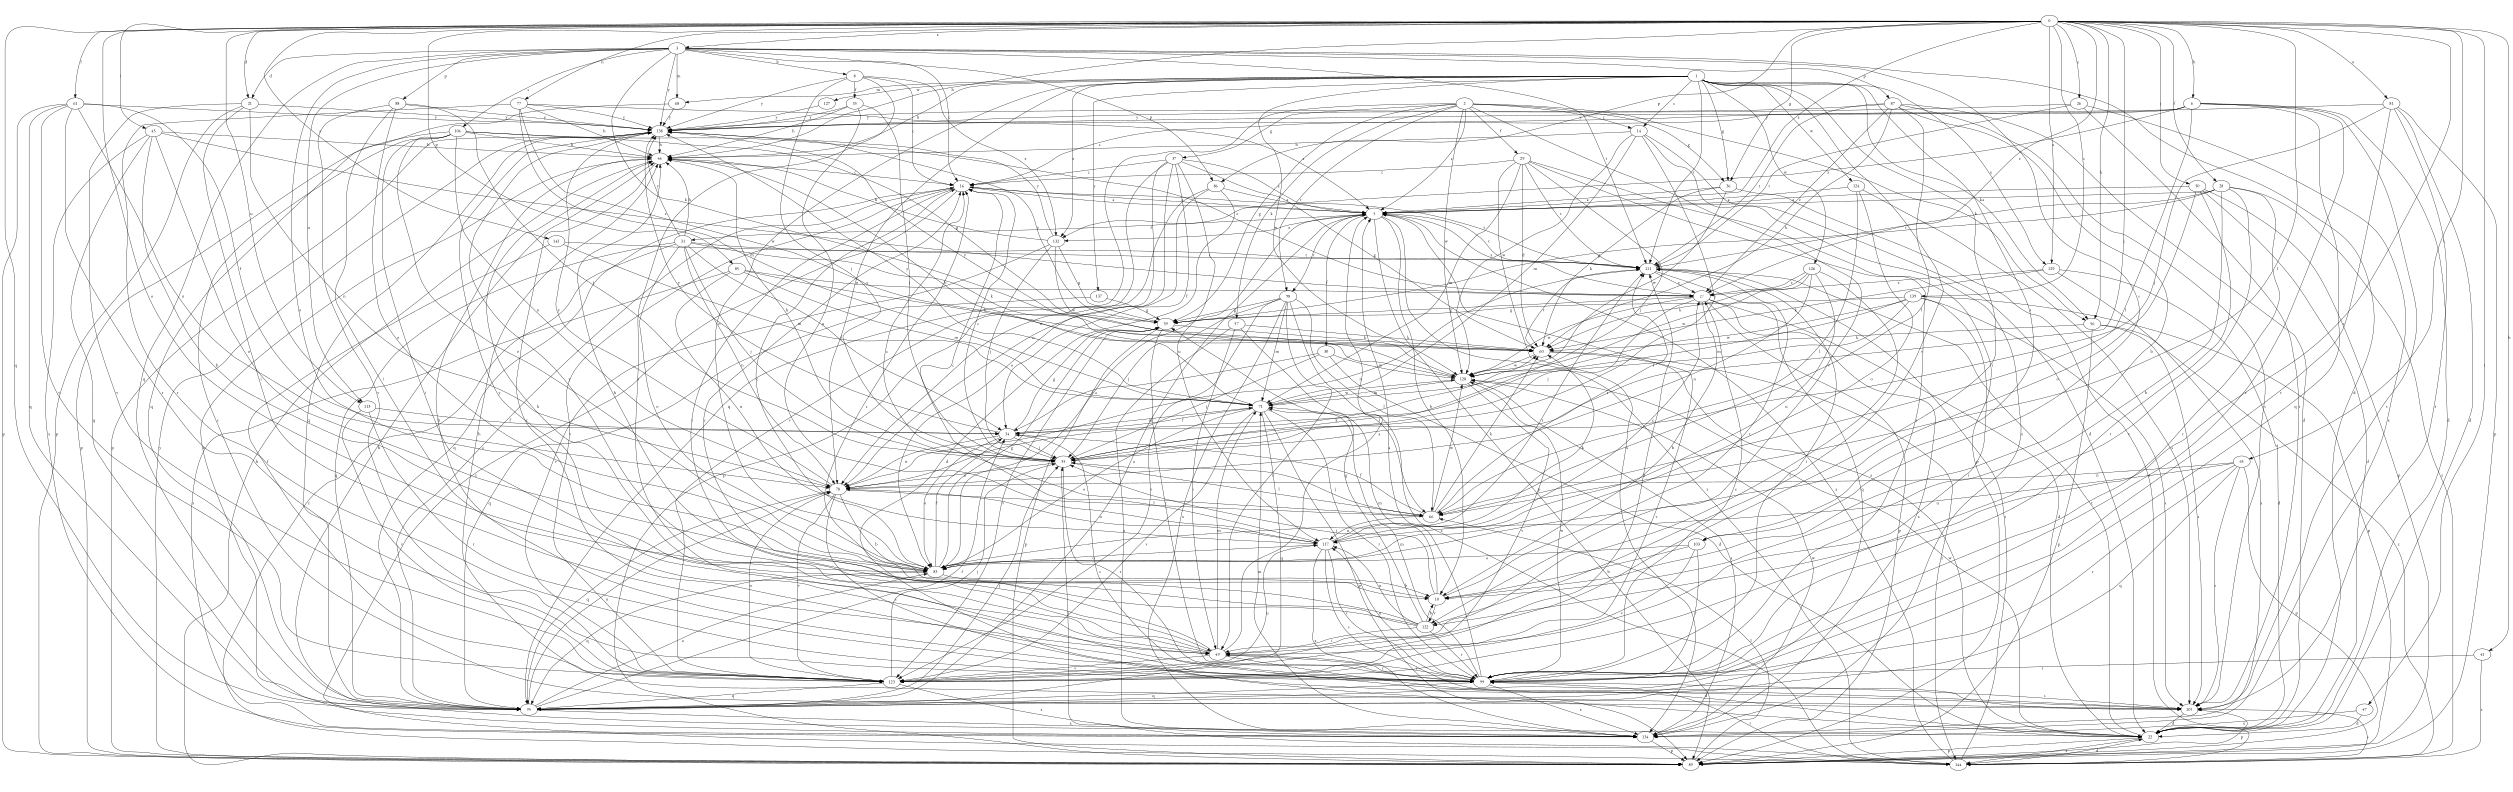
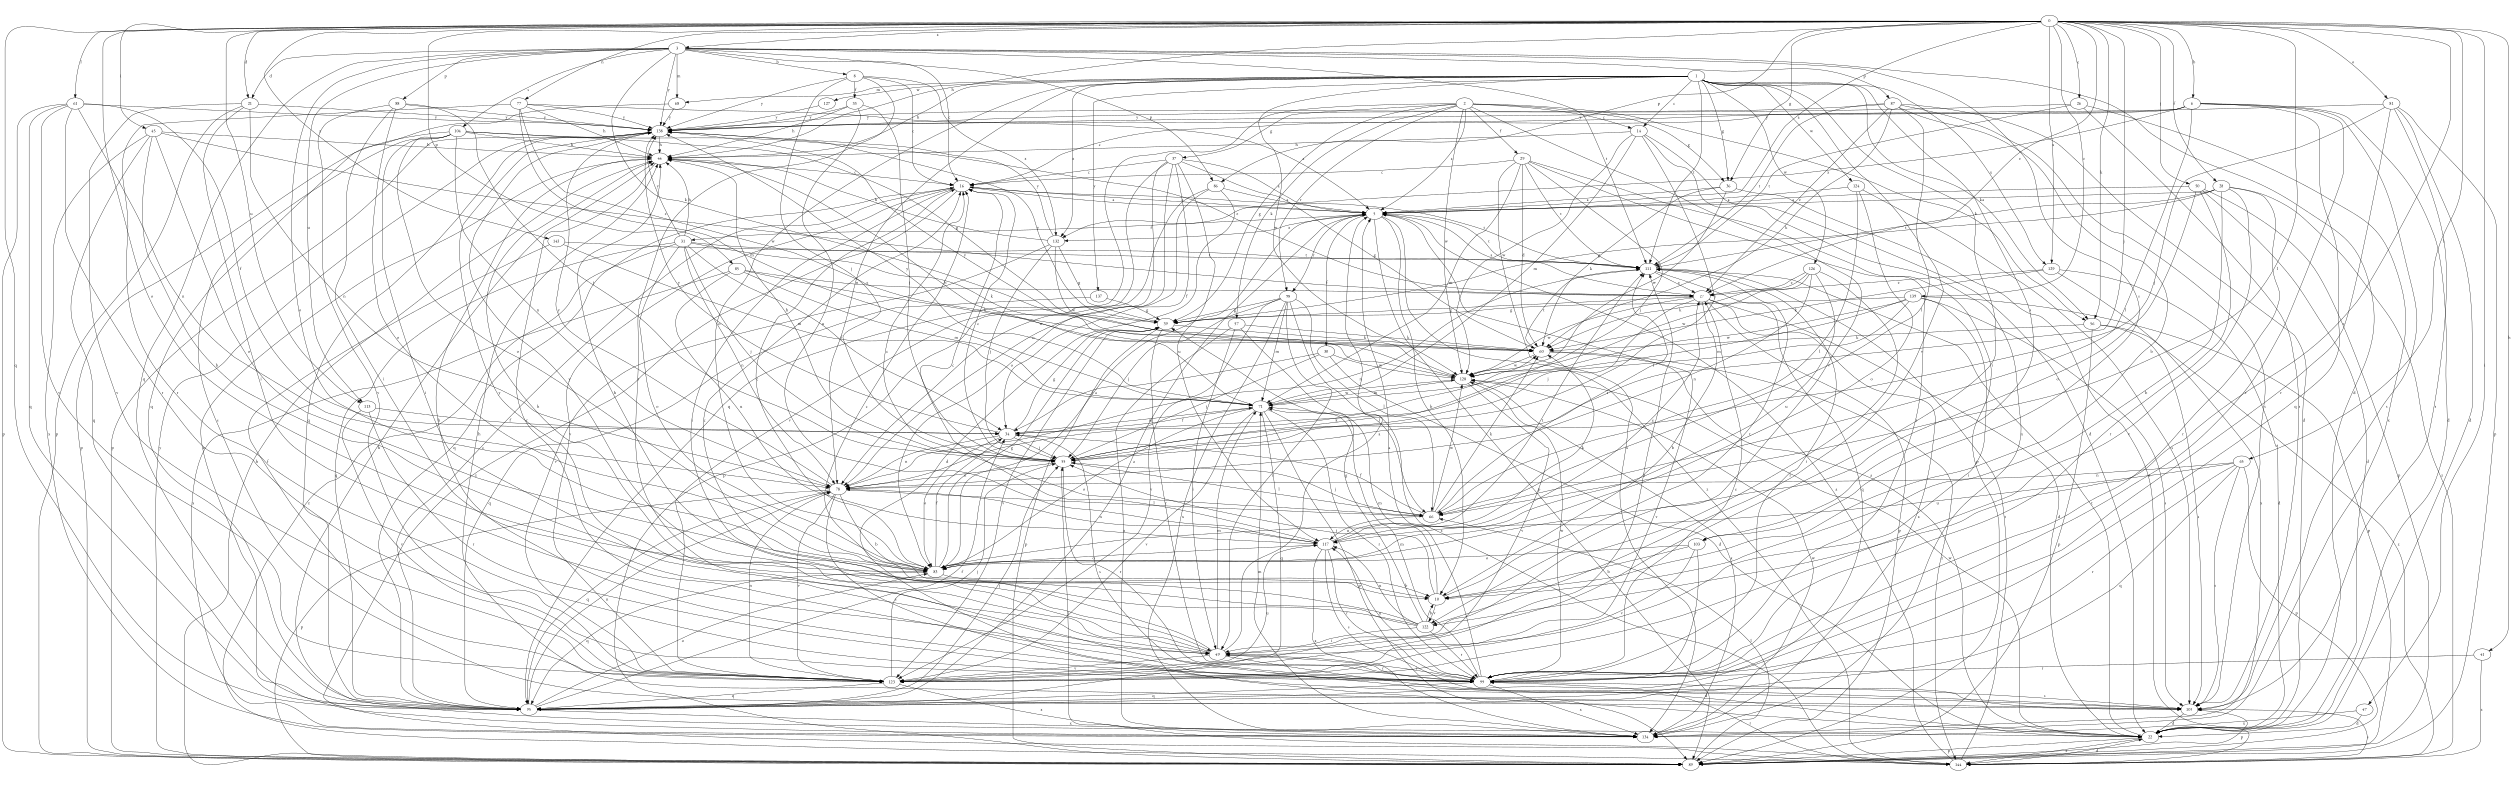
edge "134" -> "89": now "78" -> "89"
